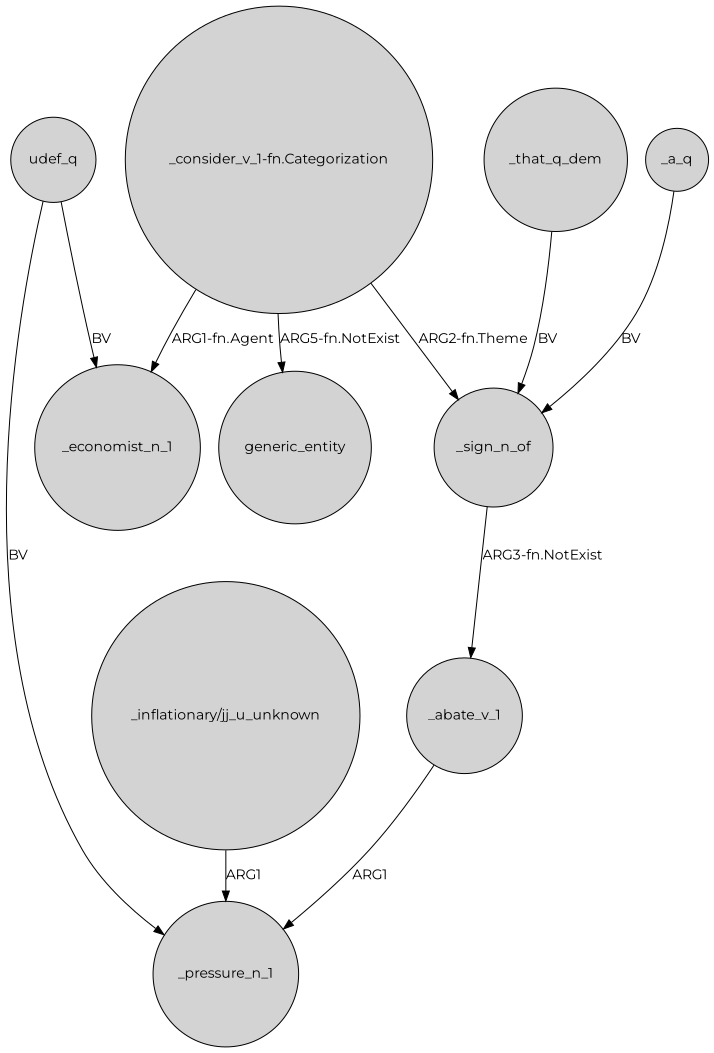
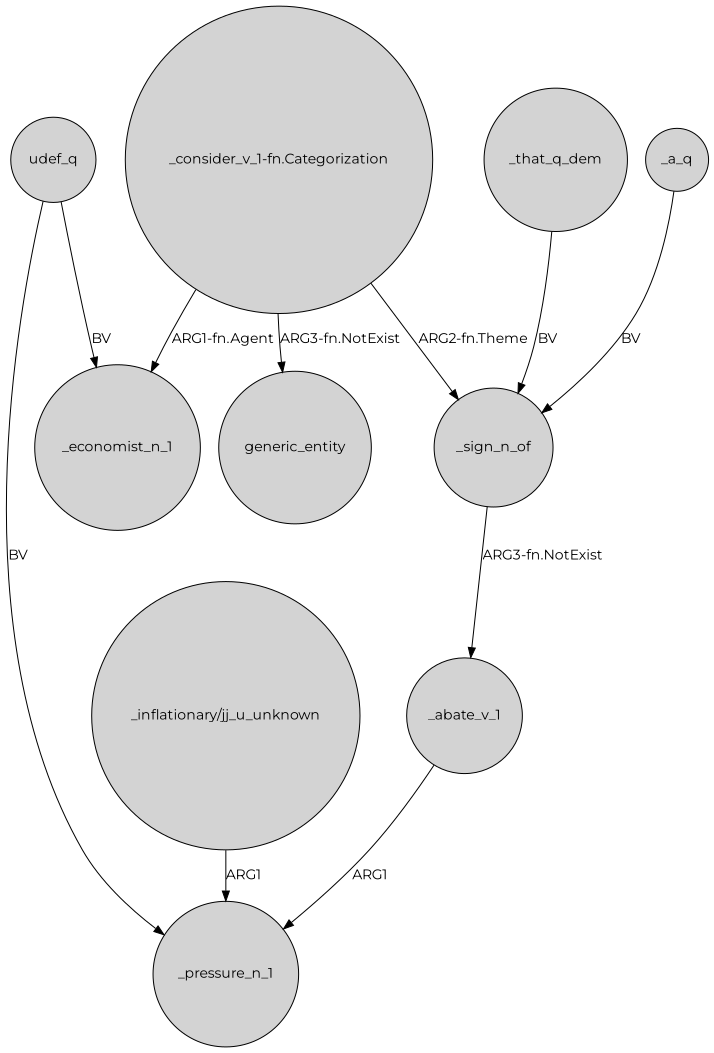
edge "_consider_v_1-fn.Categorization" -> "generic_entity": label "ARG5-fn.NotExist" -> "ARG3-fn.NotExist"
